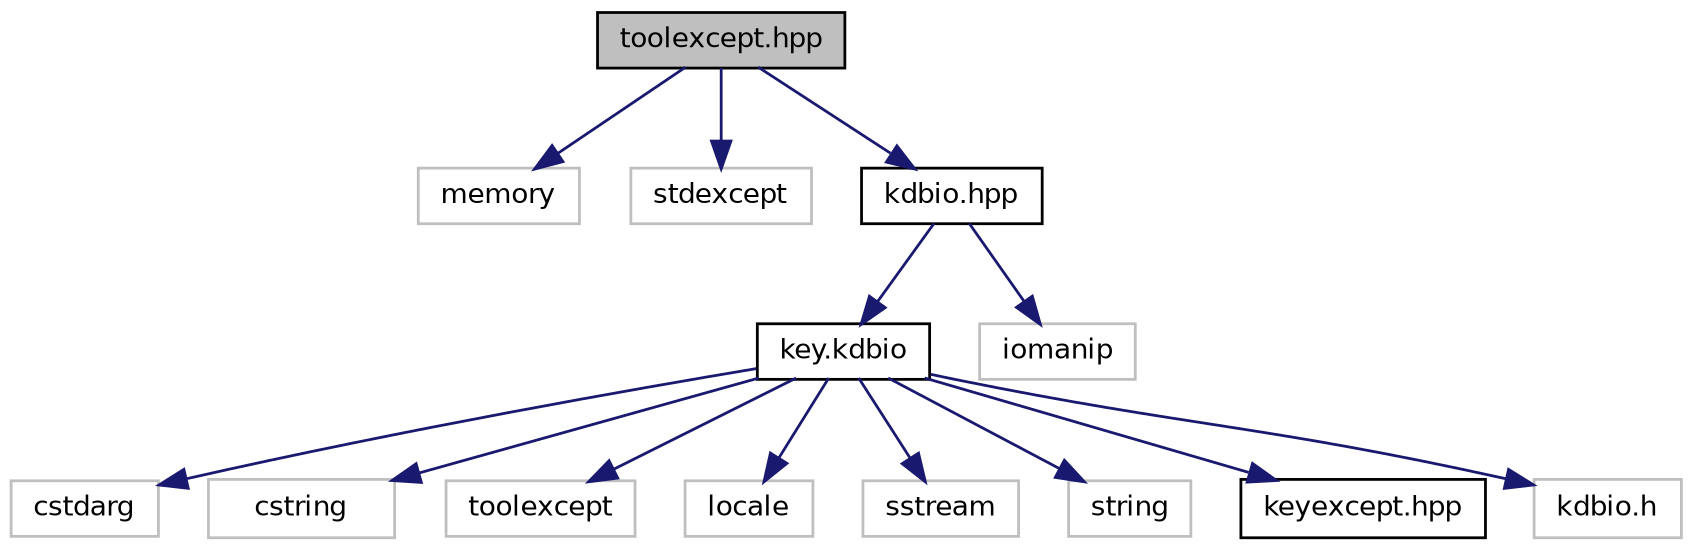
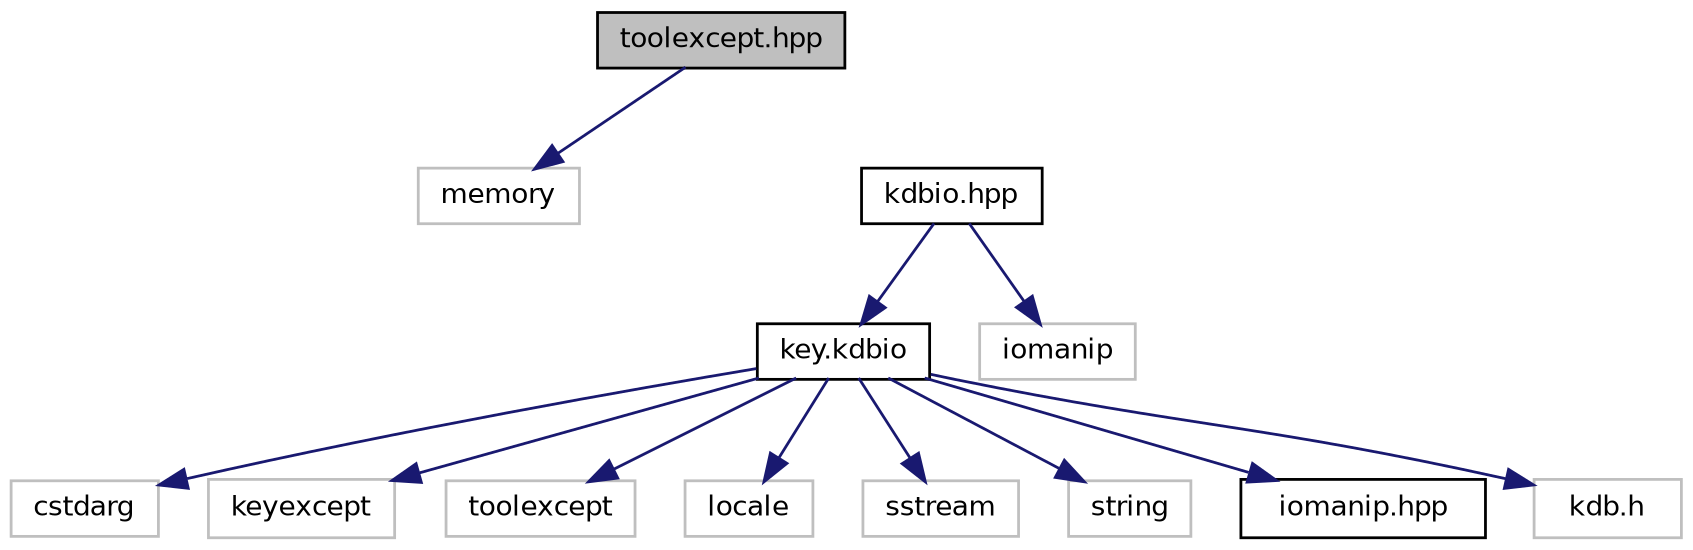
edge "toolexcept.hpp" -> "kdbio.hpp": removed
node "stdexcept": removed
node "cstring": label "cstring" -> "keyexcept"
node "keyexcept.hpp": label "keyexcept.hpp" -> "iomanip.hpp"
node "kdbio.h": label "kdbio.h" -> "kdb.h"
